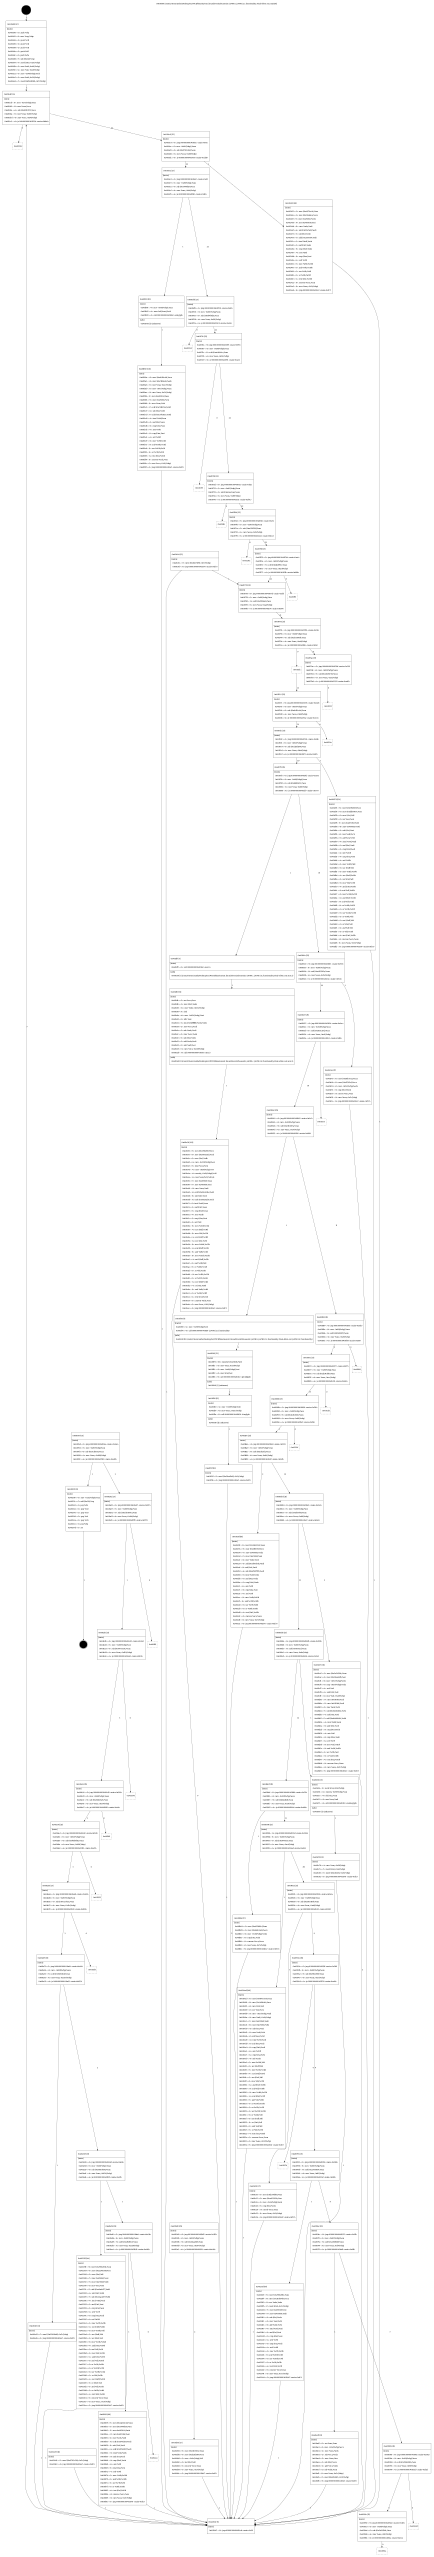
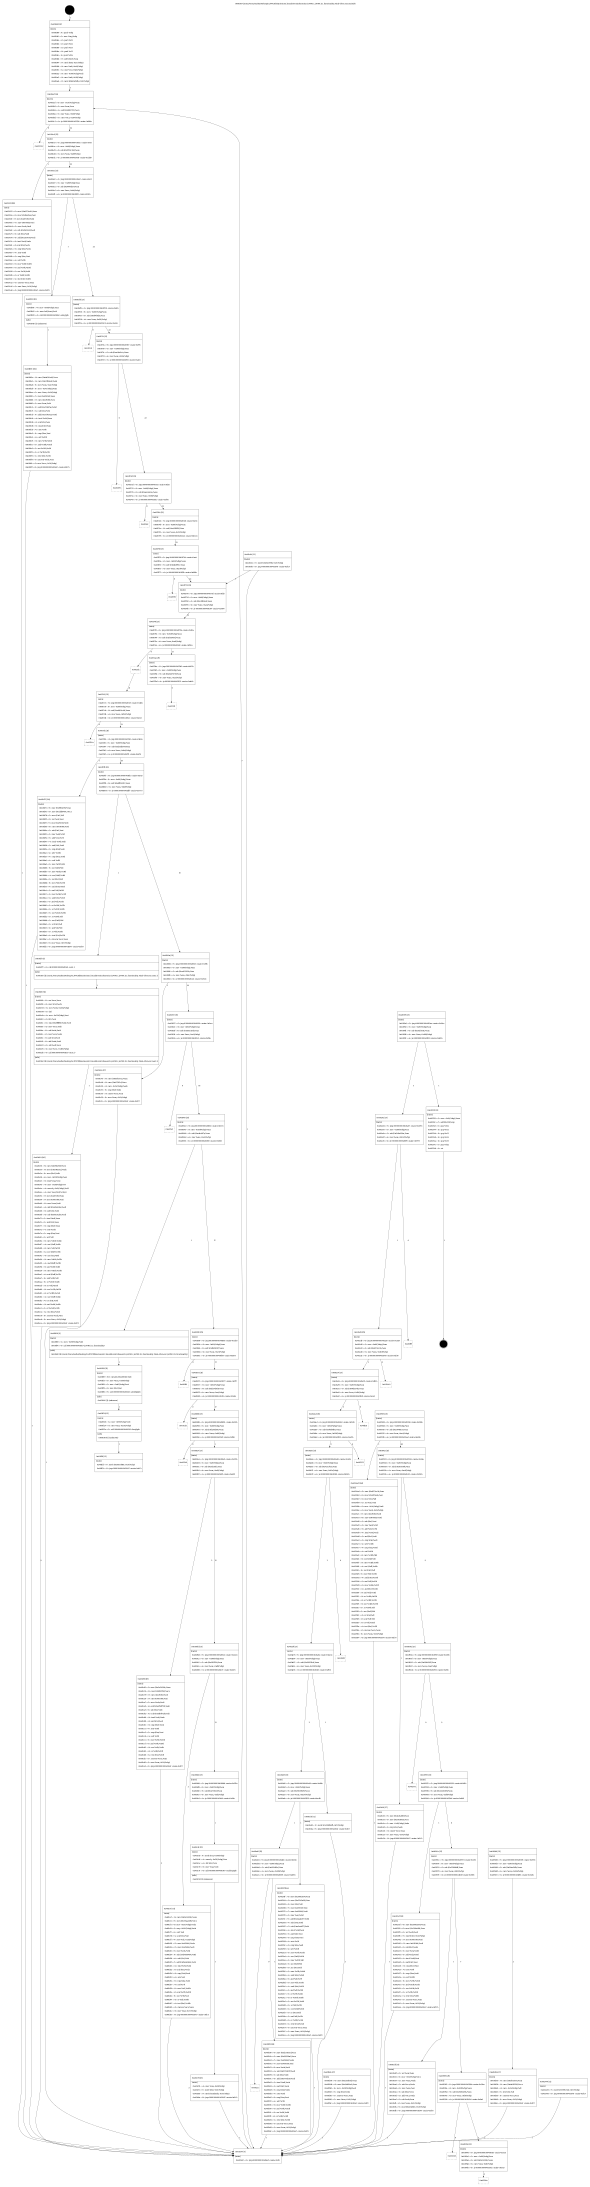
node "0x402242": removed
node "0x4018ef [25]": removed
edge "0x401f2f [12]" -> "0x402647 [5]": removed, label "1"
